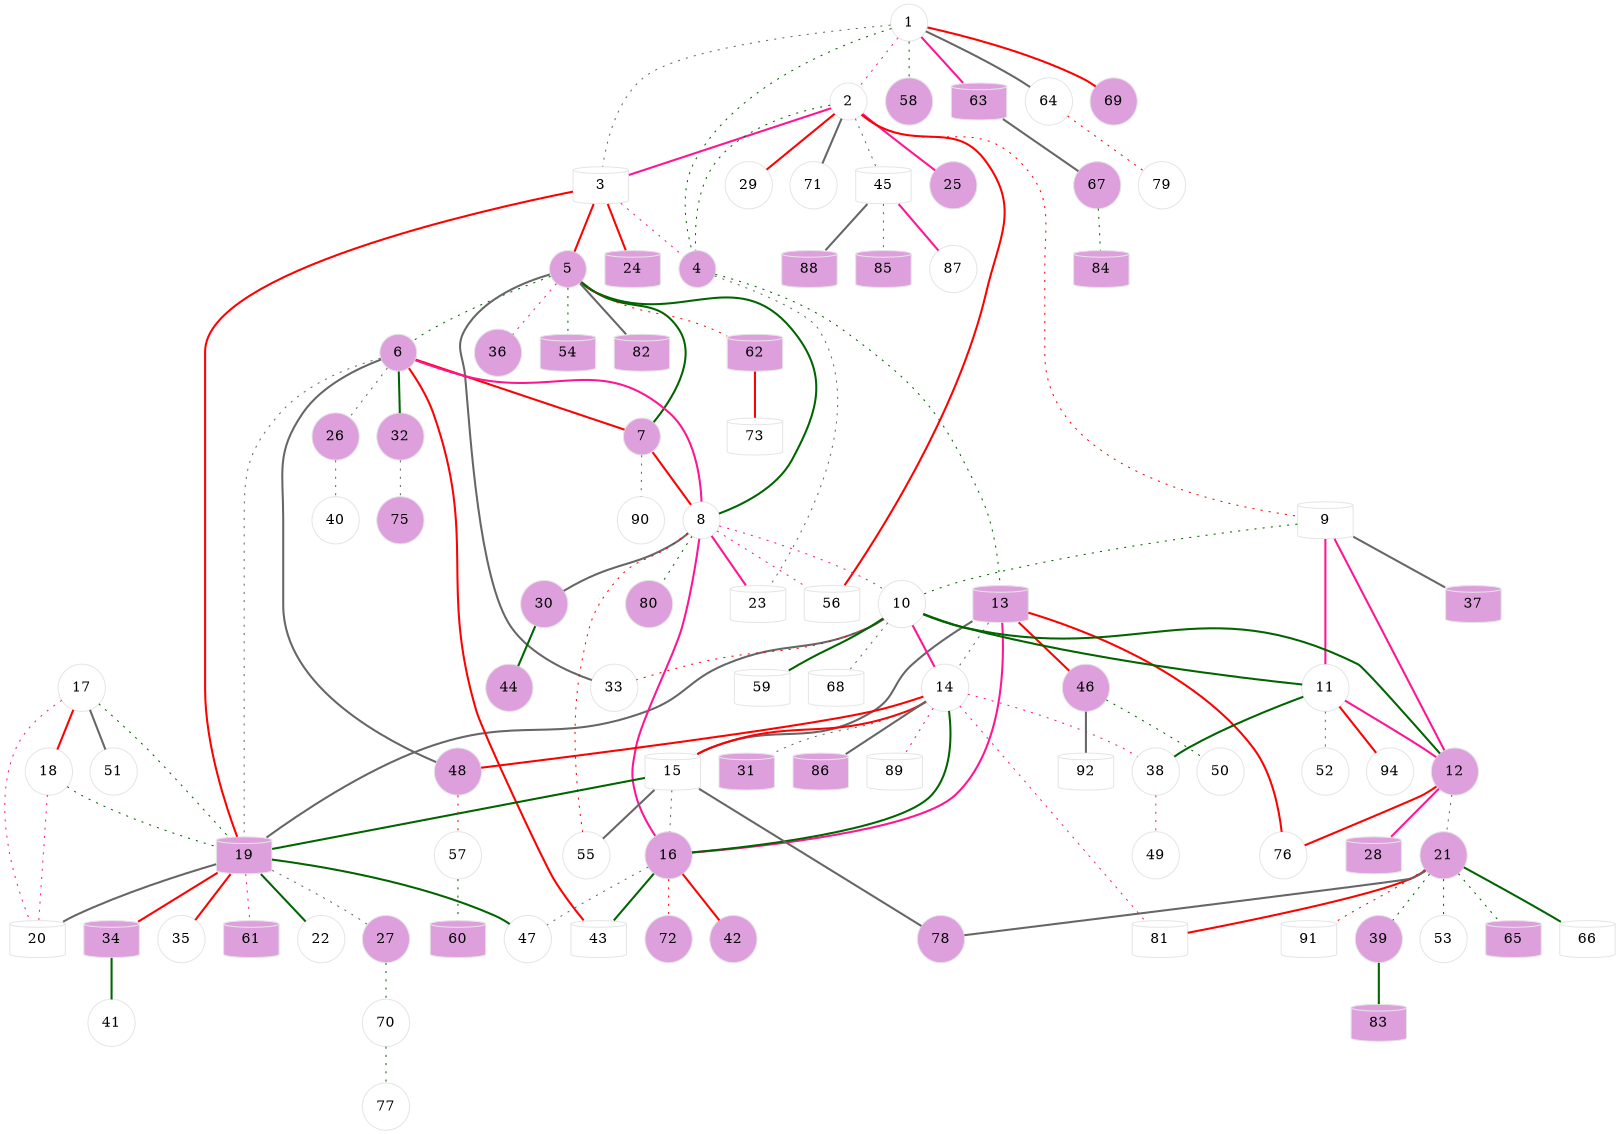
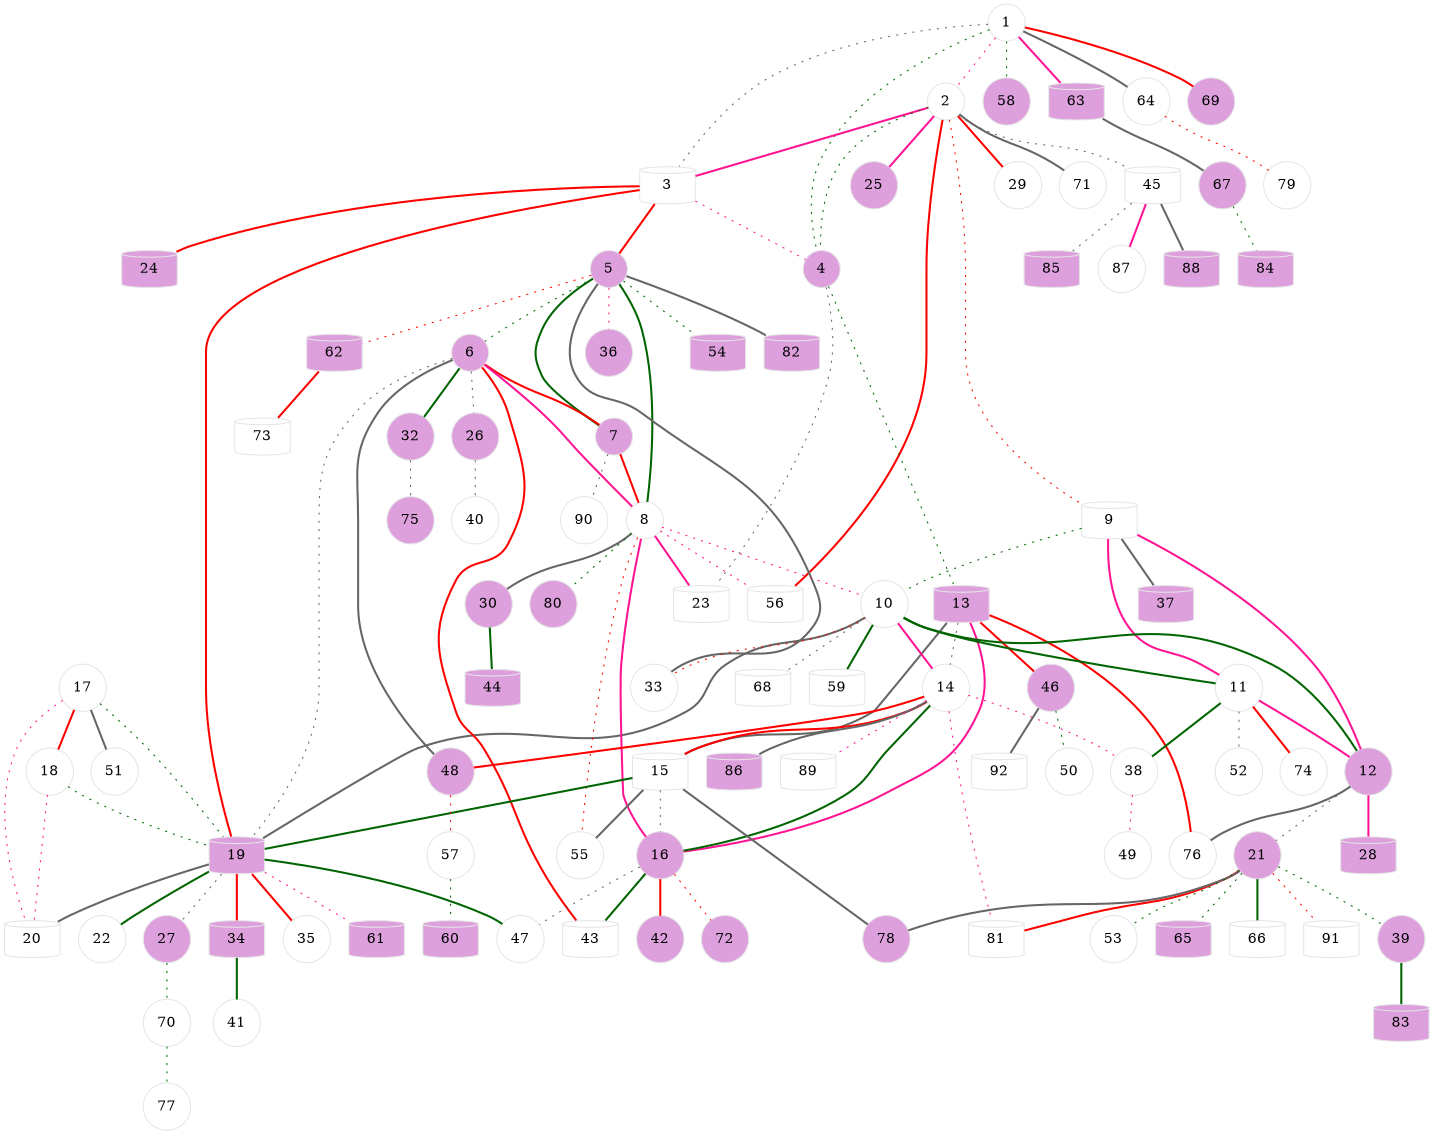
node "44": shape circle -> cylinder
node "31": removed
node "94": label "94" -> "74"
edge "12" -- "76": color red -> gray40
